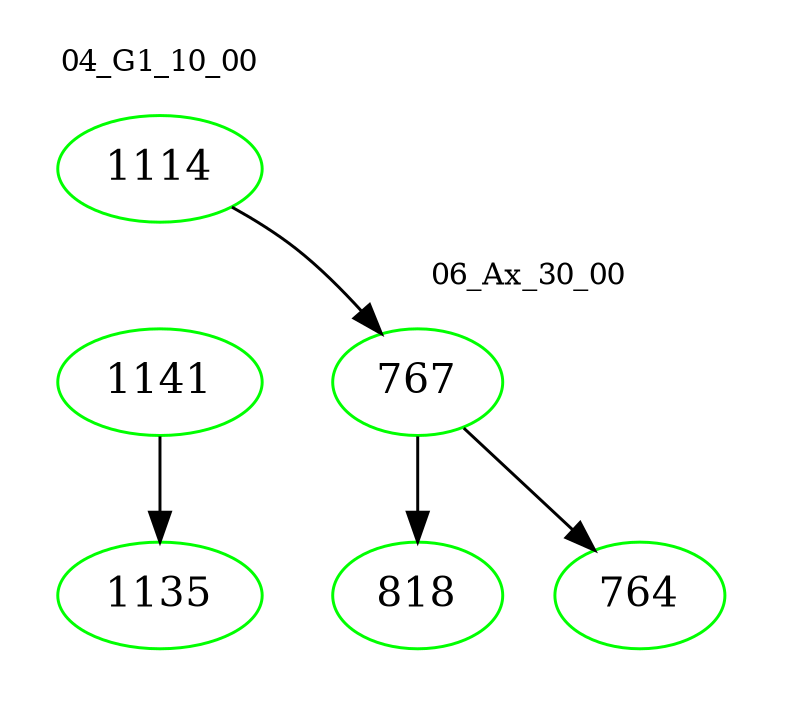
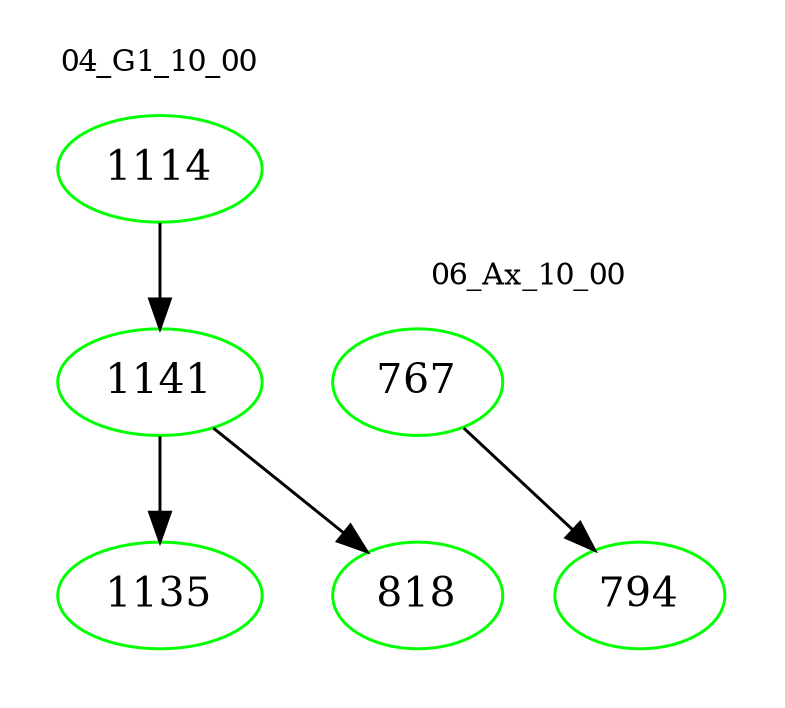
edge "1114" -> "767": now "1114" -> "1141"
cluster "06_Ax_30_00": label "06_Ax_30_00" -> "06_Ax_10_00"
edge "767" -> "818": now "1141" -> "818"
node "764": label "764" -> "794"
